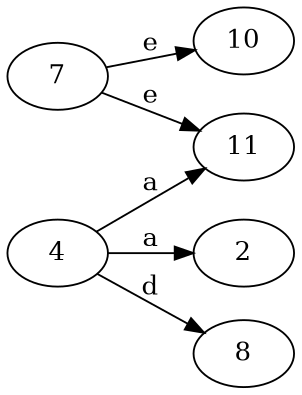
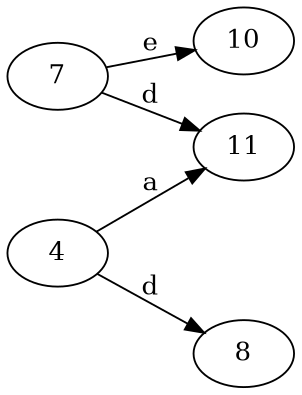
edge "7" -> "11": label "e" -> "d"
node "2": removed
